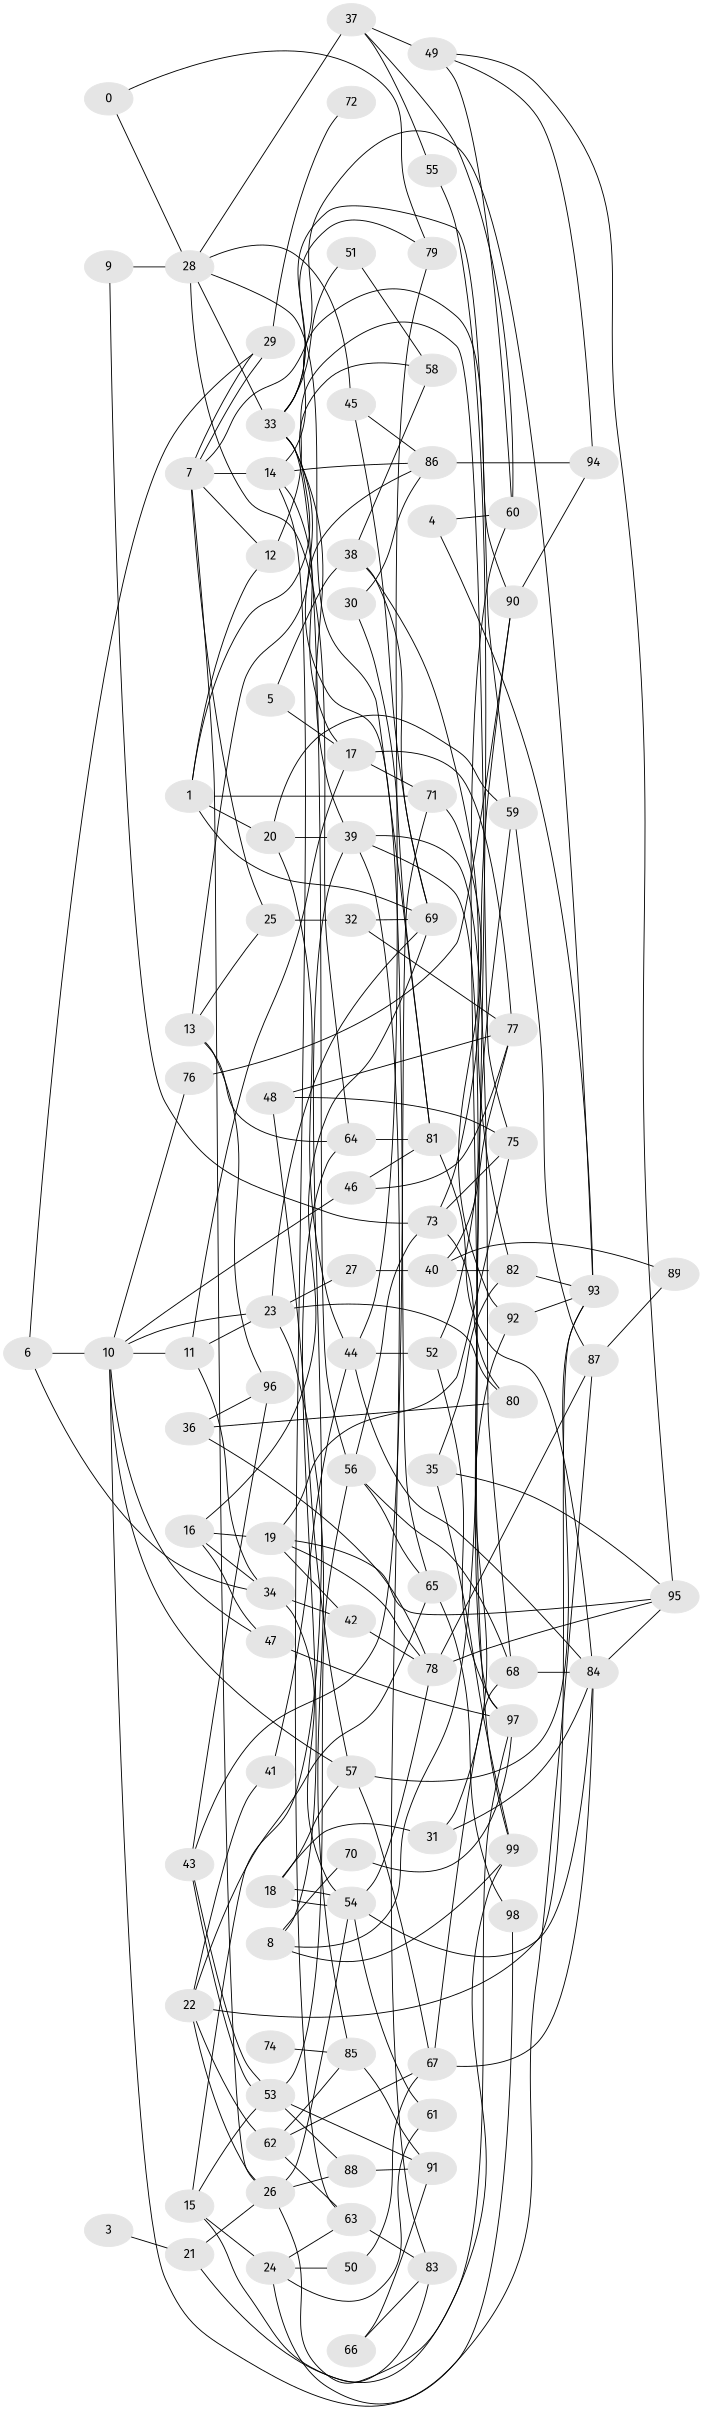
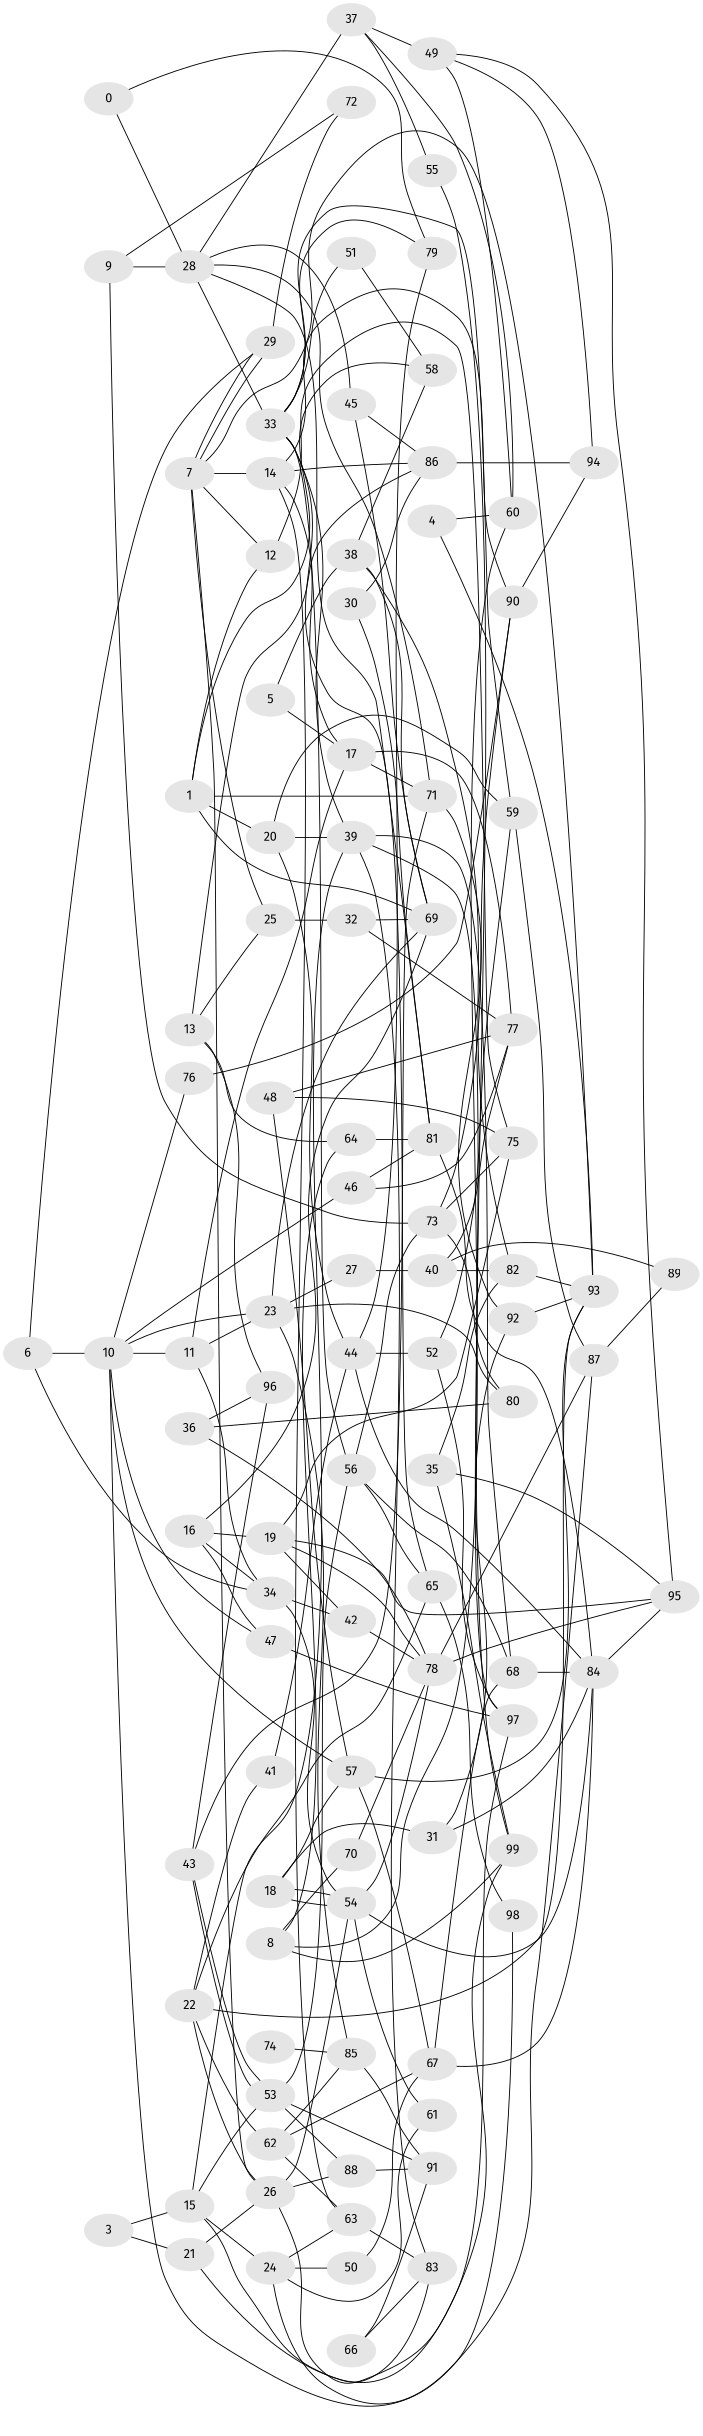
edge "72" -- "9": added
edge "28" -- "64": now "28" -- "71"
edge "97" -- "70": now "78" -- "70"
edge "15" -- "3": added
